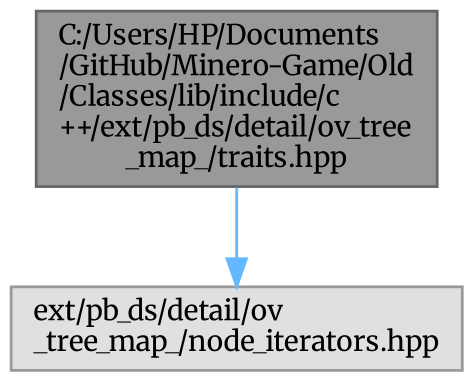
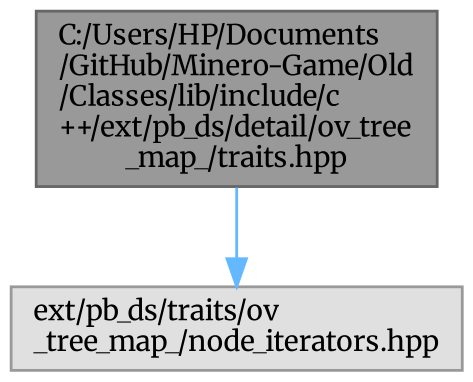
node "ext/pb_ds/detail/ov _tree_map_/node_iterators.hpp": label "ext/pb_ds/detail/ov _tree_map_/node_iterators.hpp" -> "ext/pb_ds/traits/ov _tree_map_/node_iterators.hpp"
